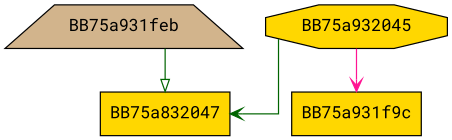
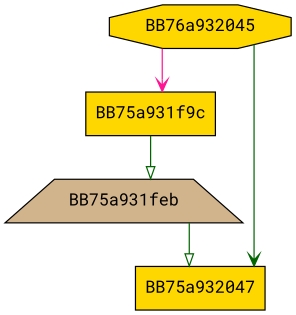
node "BB75a932045": label "BB75a932045" -> "BB76a932045"
node "BB75a832047": label "BB75a832047" -> "BB75a932047"
edge "BB75a931f9c" -> "BB75a931feb": added
